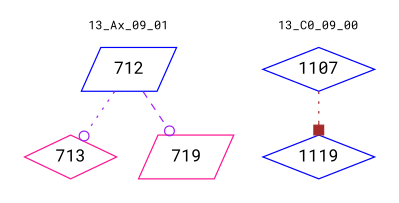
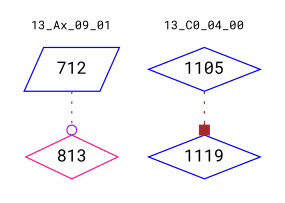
cluster "13_C0_09_00": label "13_C0_09_00" -> "13_C0_04_00"
node "1107": label "1107" -> "1105"
node "713": label "713" -> "813"
node "719": removed
